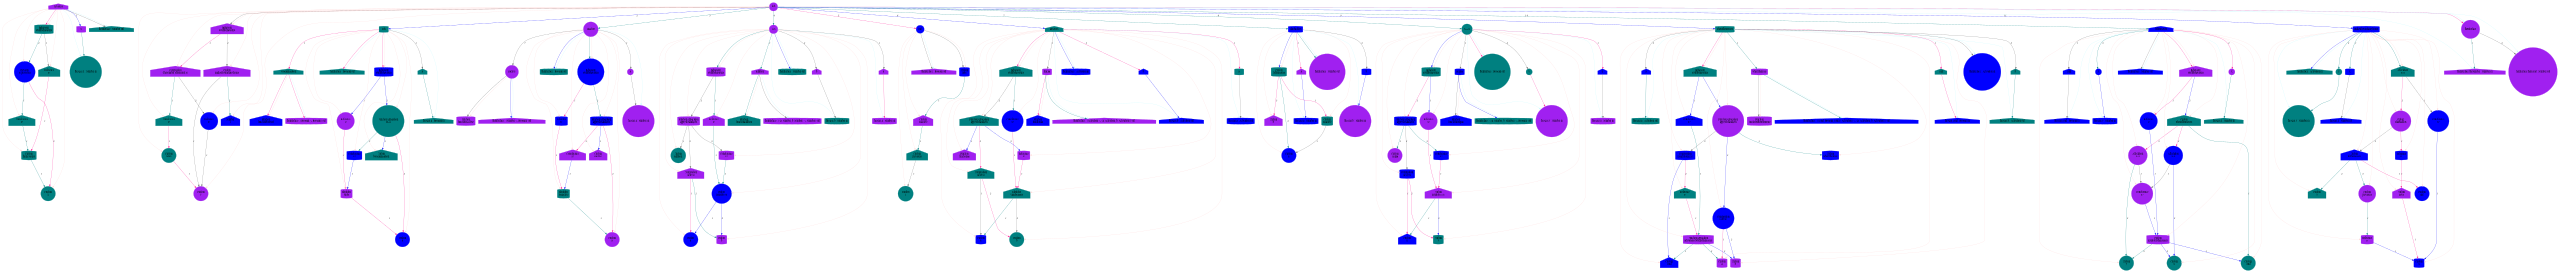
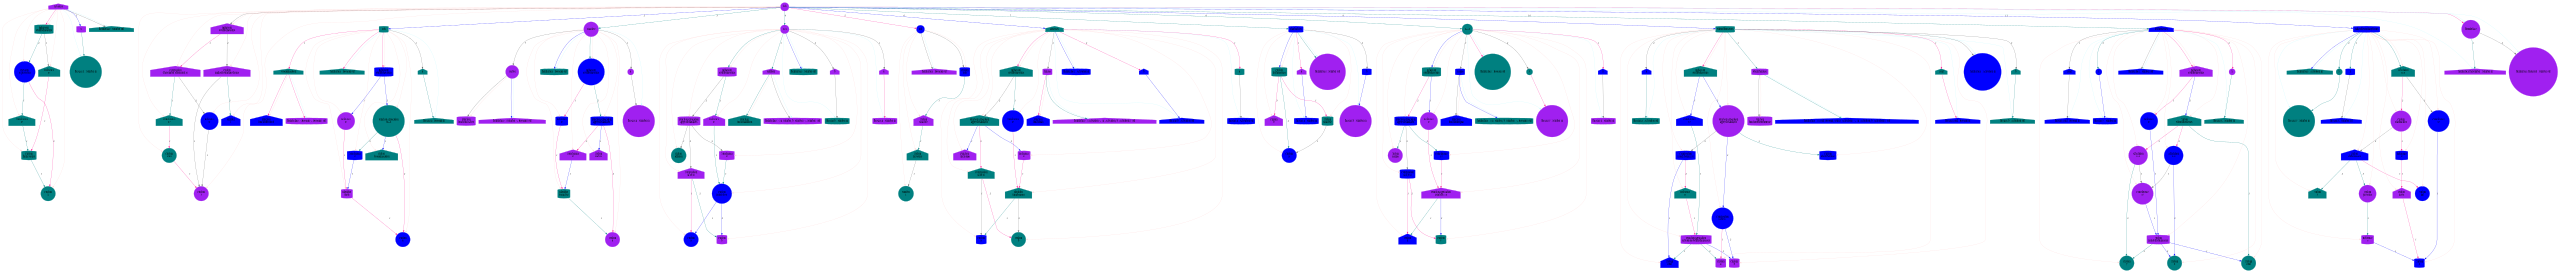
node "Custom resultof$==$": label "Custom resultof$==$" -> "FunctionApplication resultof$==$"
